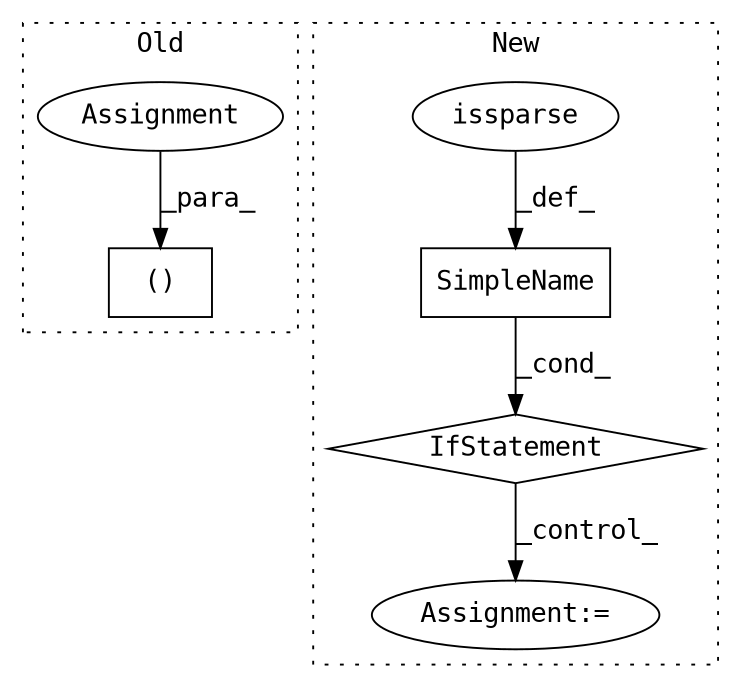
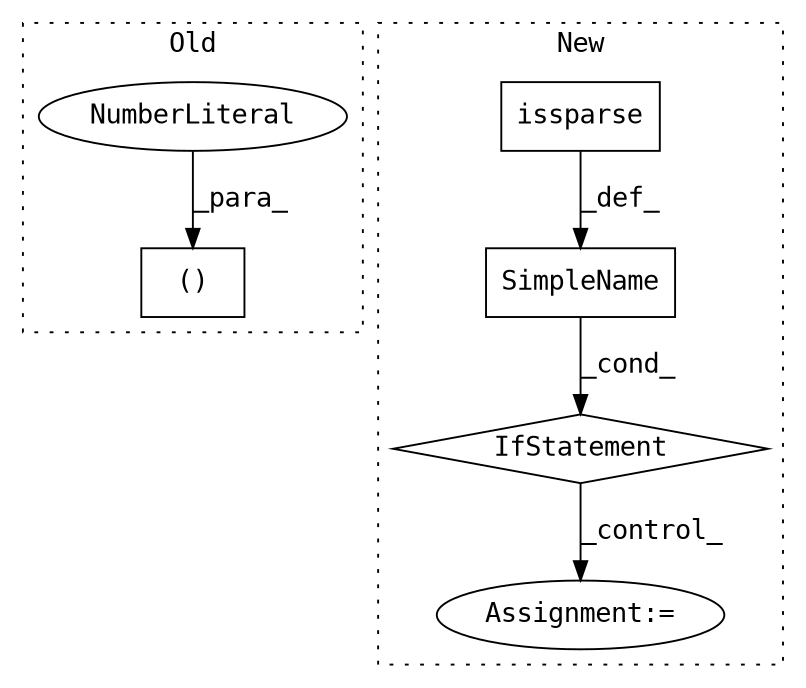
node "Assignment": label "Assignment" -> "NumberLiteral"
node "issparse": shape ellipse -> box
